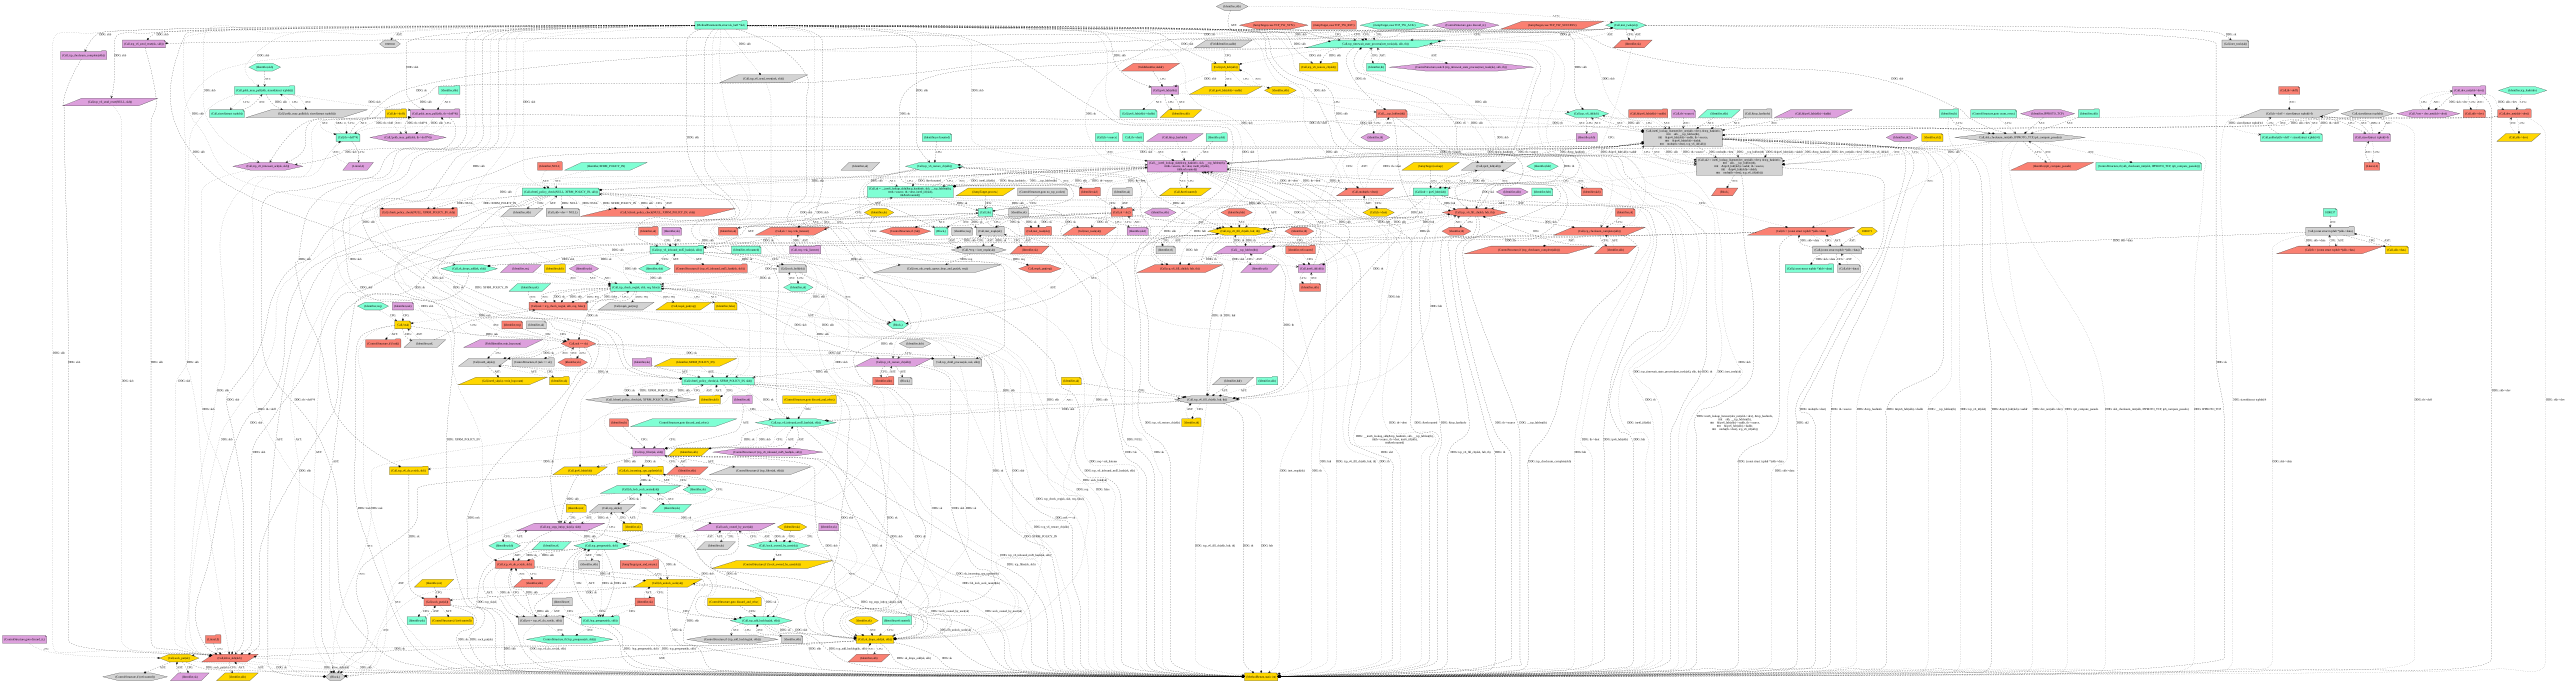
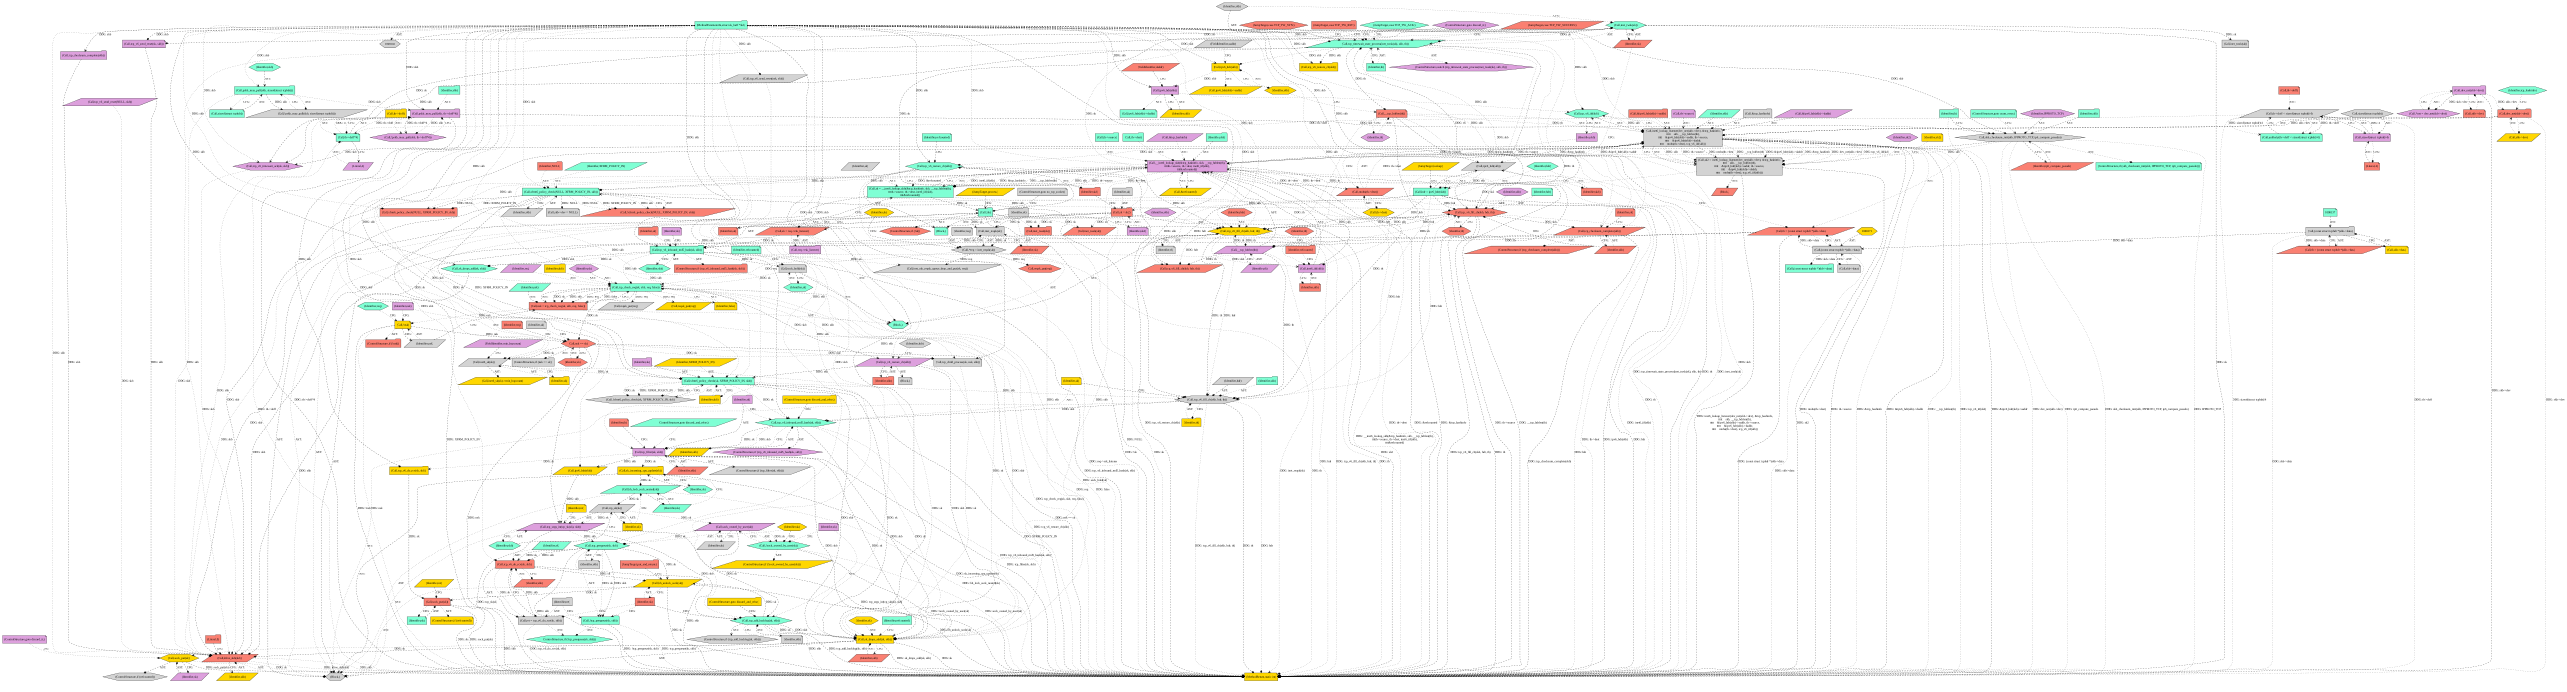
edge "(MethodParameterIn,struct sk_buff *skb)" -> "(Call,tcp_v6_send_reset(NULL, skb))": removed, label "DDG: skb"
edge "(MethodParameterIn,struct sk_buff *skb)" -> "(Call,tcp_v6_iif(skb))": style dashed -> dotted
edge "(Call,!tcp_prequeue(sk, skb))" -> "(Call,tcp_prequeue(sk, skb))": removed, label "CFG:"
